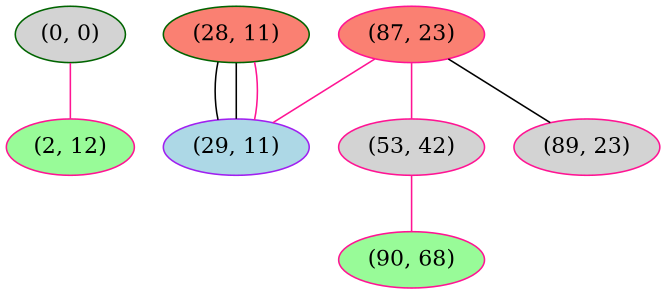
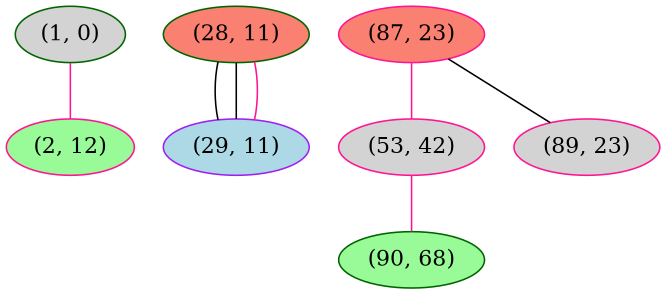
node "(0, 0)": label "(0, 0)" -> "(1, 0)"
edge "(87, 23)" -- "(29, 11)": removed
node "(90, 68)": color deeppink -> darkgreen
